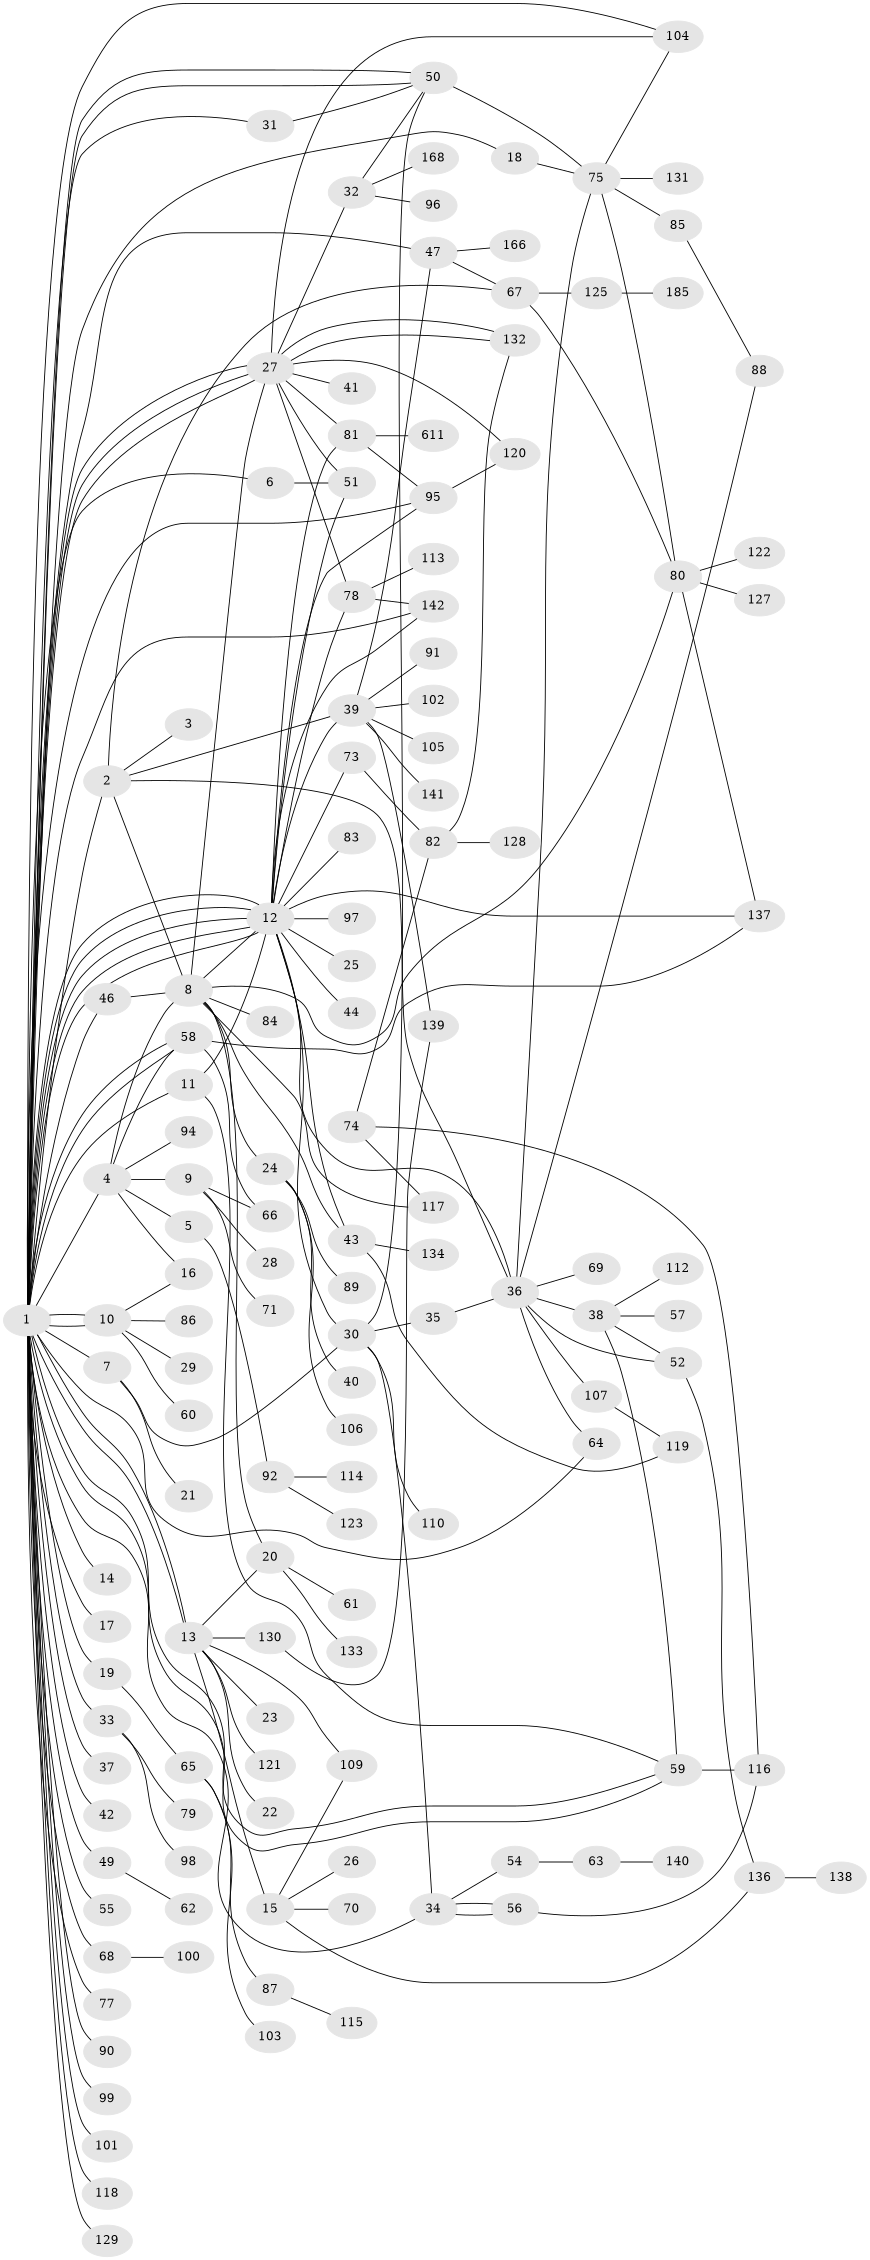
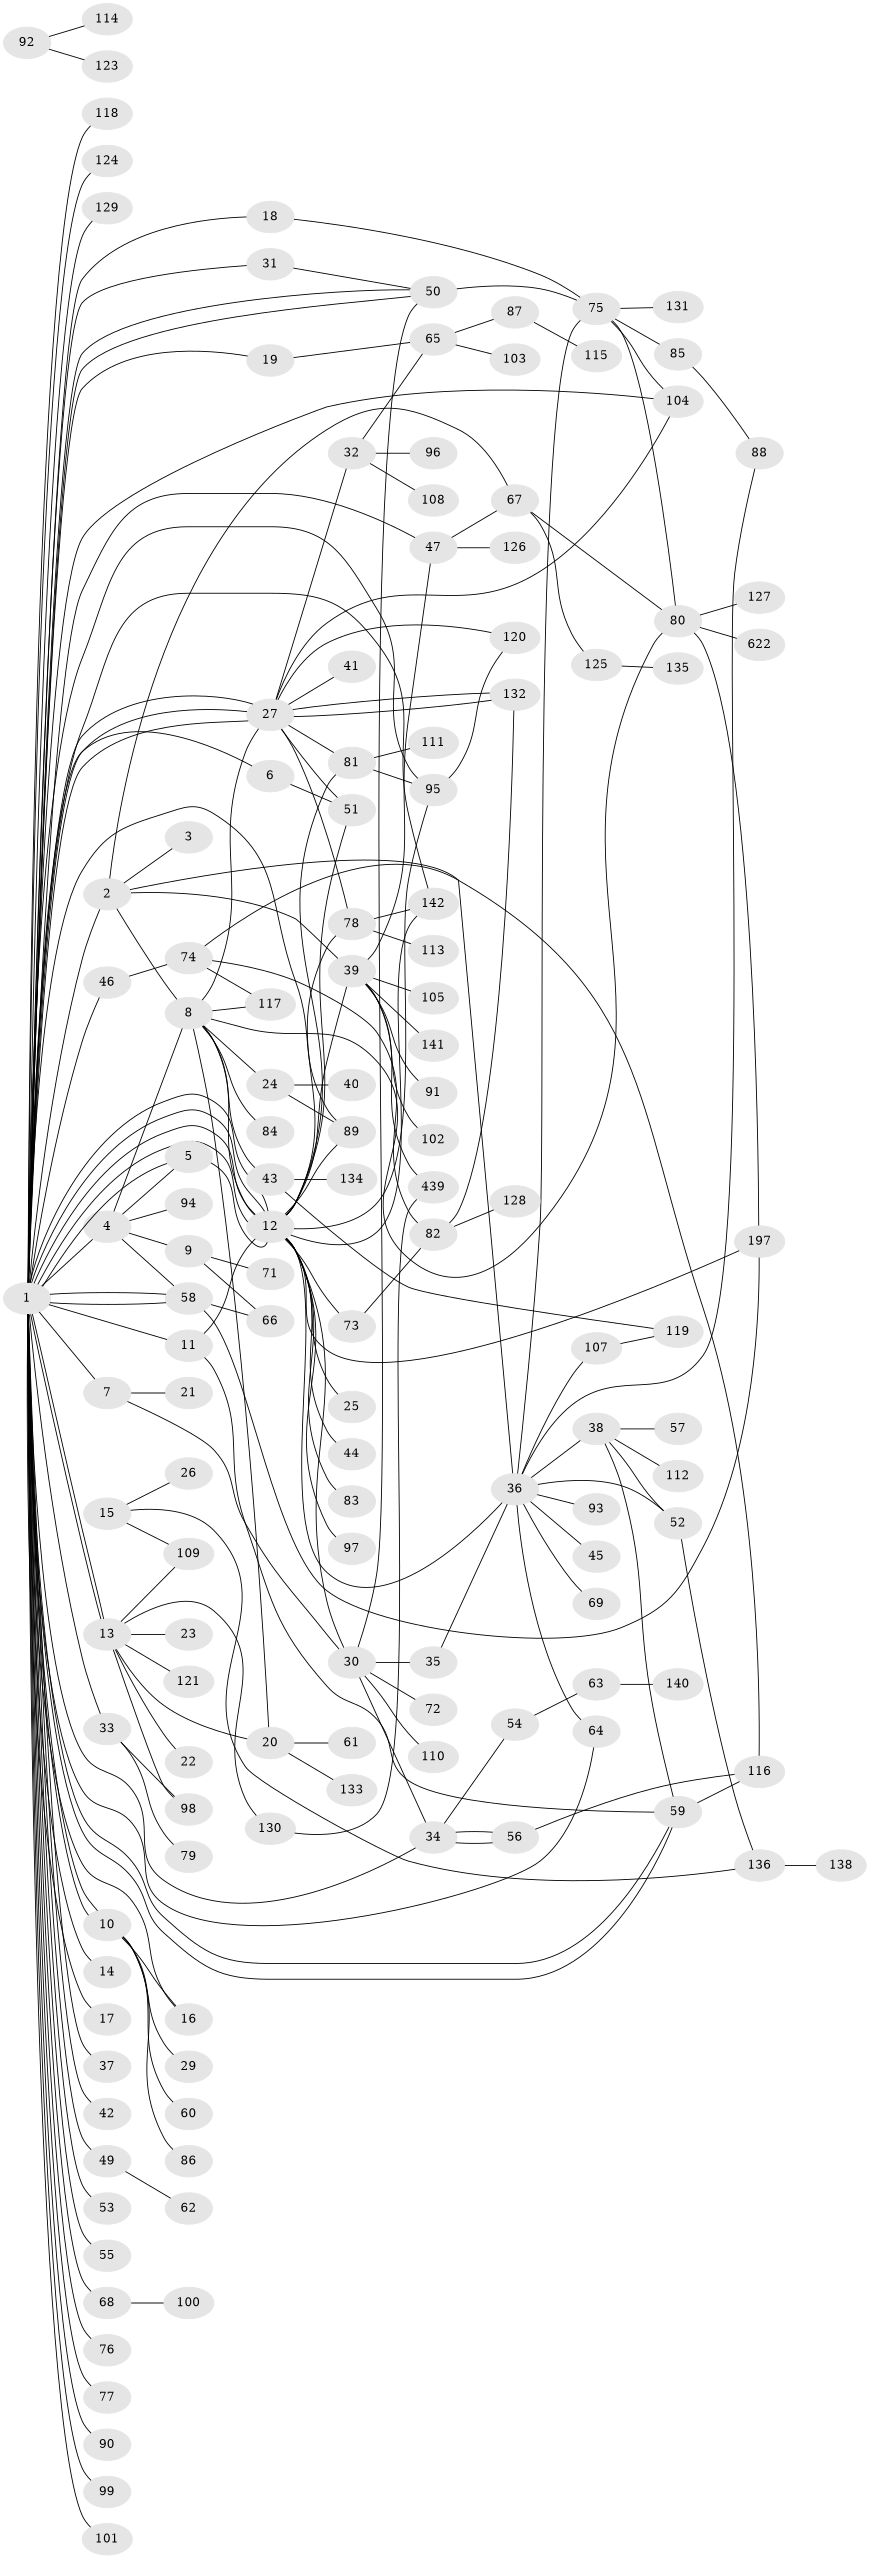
edge "50" -- "32": now "65" -- "32"
node "168": label "168" -> "108"
node "124": added
node "166": label "166" -> "126"
node "185": label "185" -> "135"
node "611": label "611" -> "111"
node "122": label "122" -> "622"
edge "89" -- "1": added
node "137": label "137" -> "197"
edge "8" -- "46": now "74" -- "46"
node "139": label "139" -> "439"
edge "12" -- "43": now "12" -- "89"
edge "4" -- "16": now "1" -- "16"
node "28": removed
edge "5" -- "92": removed
node "106": removed
node "93": added
node "45": added
node "72": added
edge "13" -- "15": now "13" -- "98"
node "70": removed
node "53": added
node "76": added
